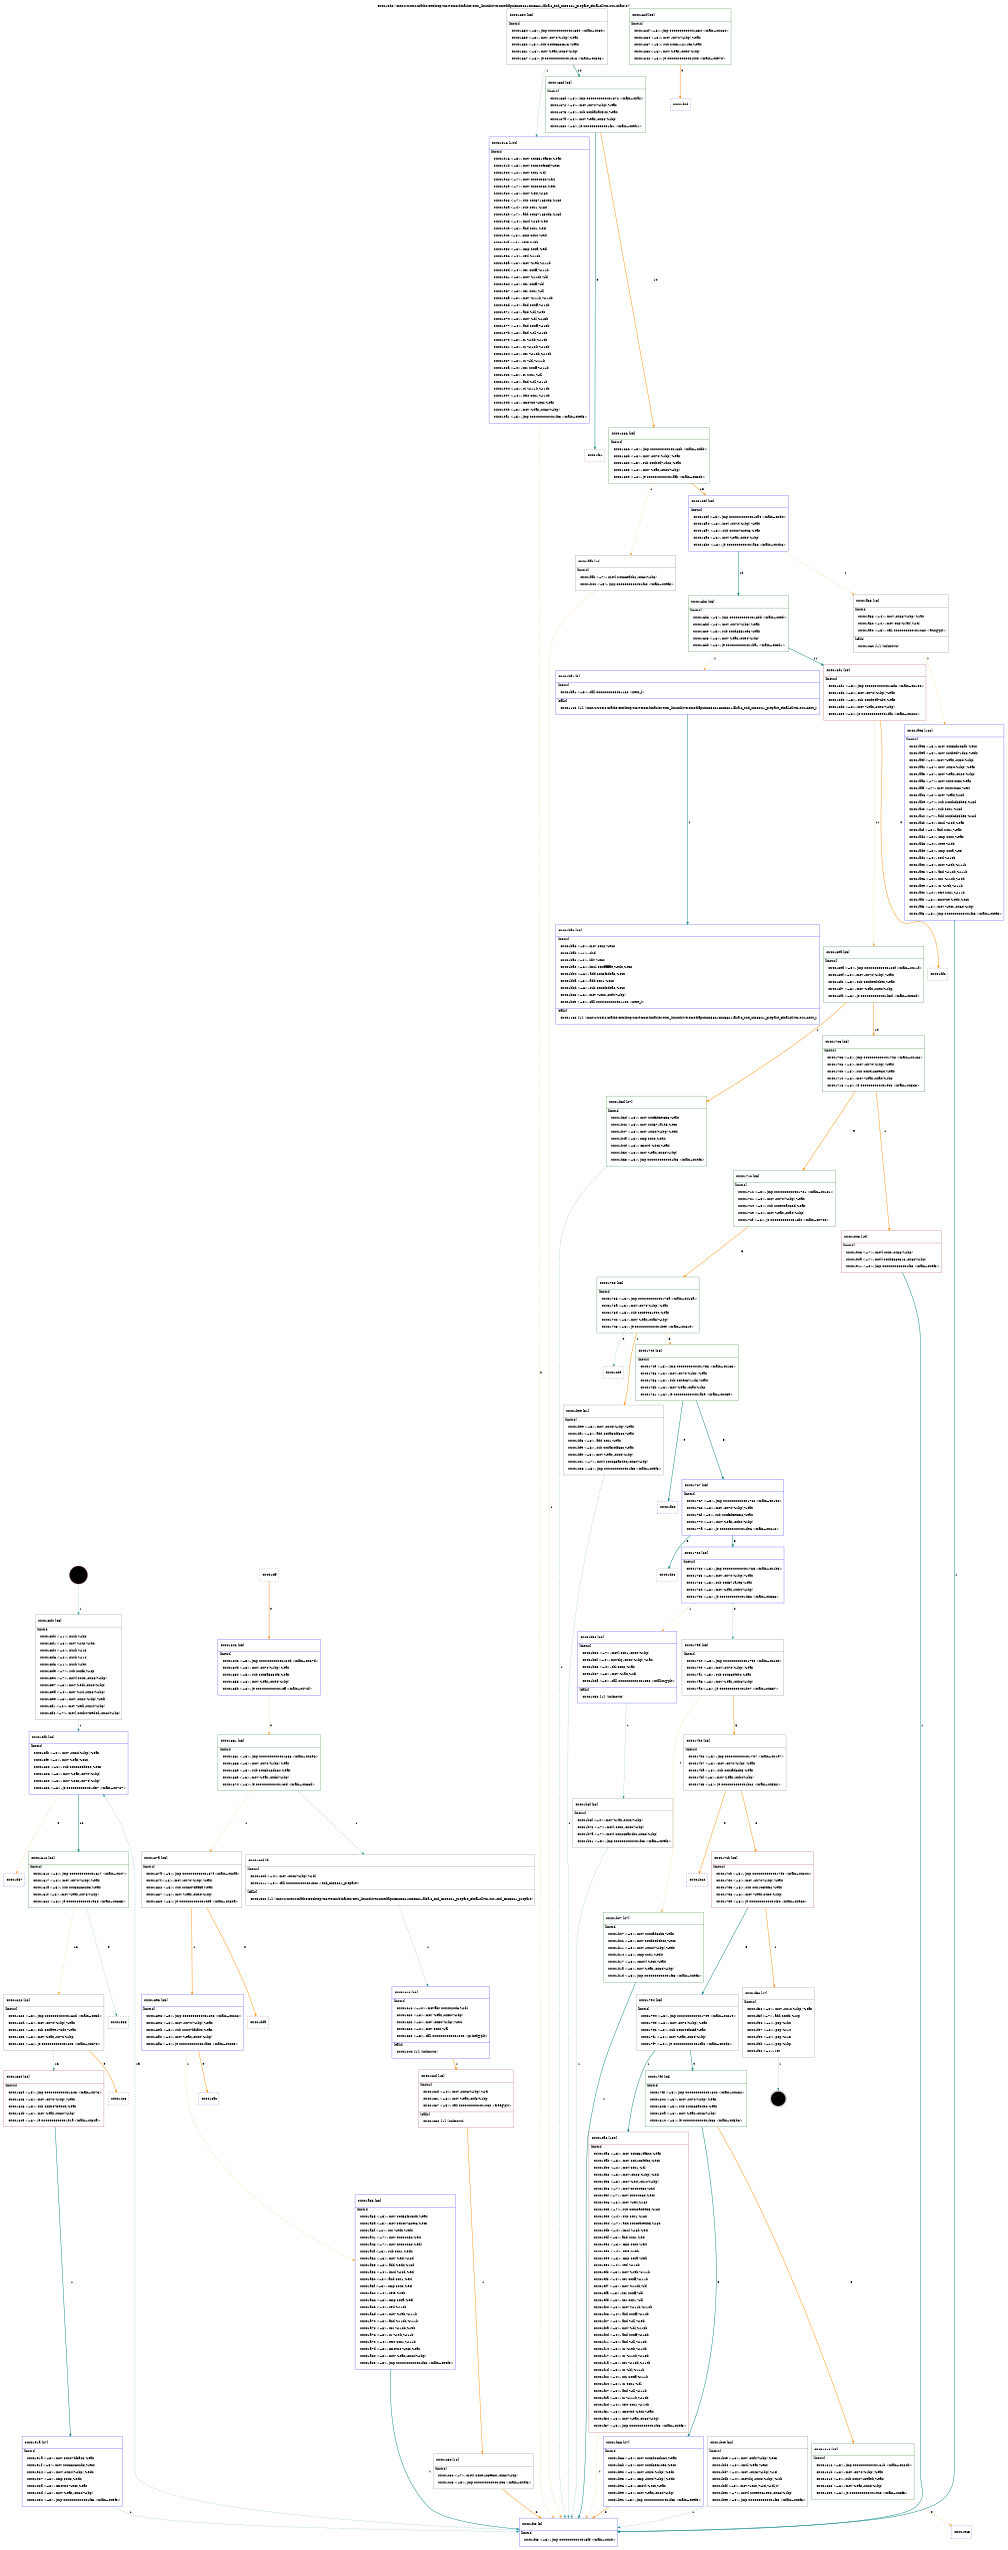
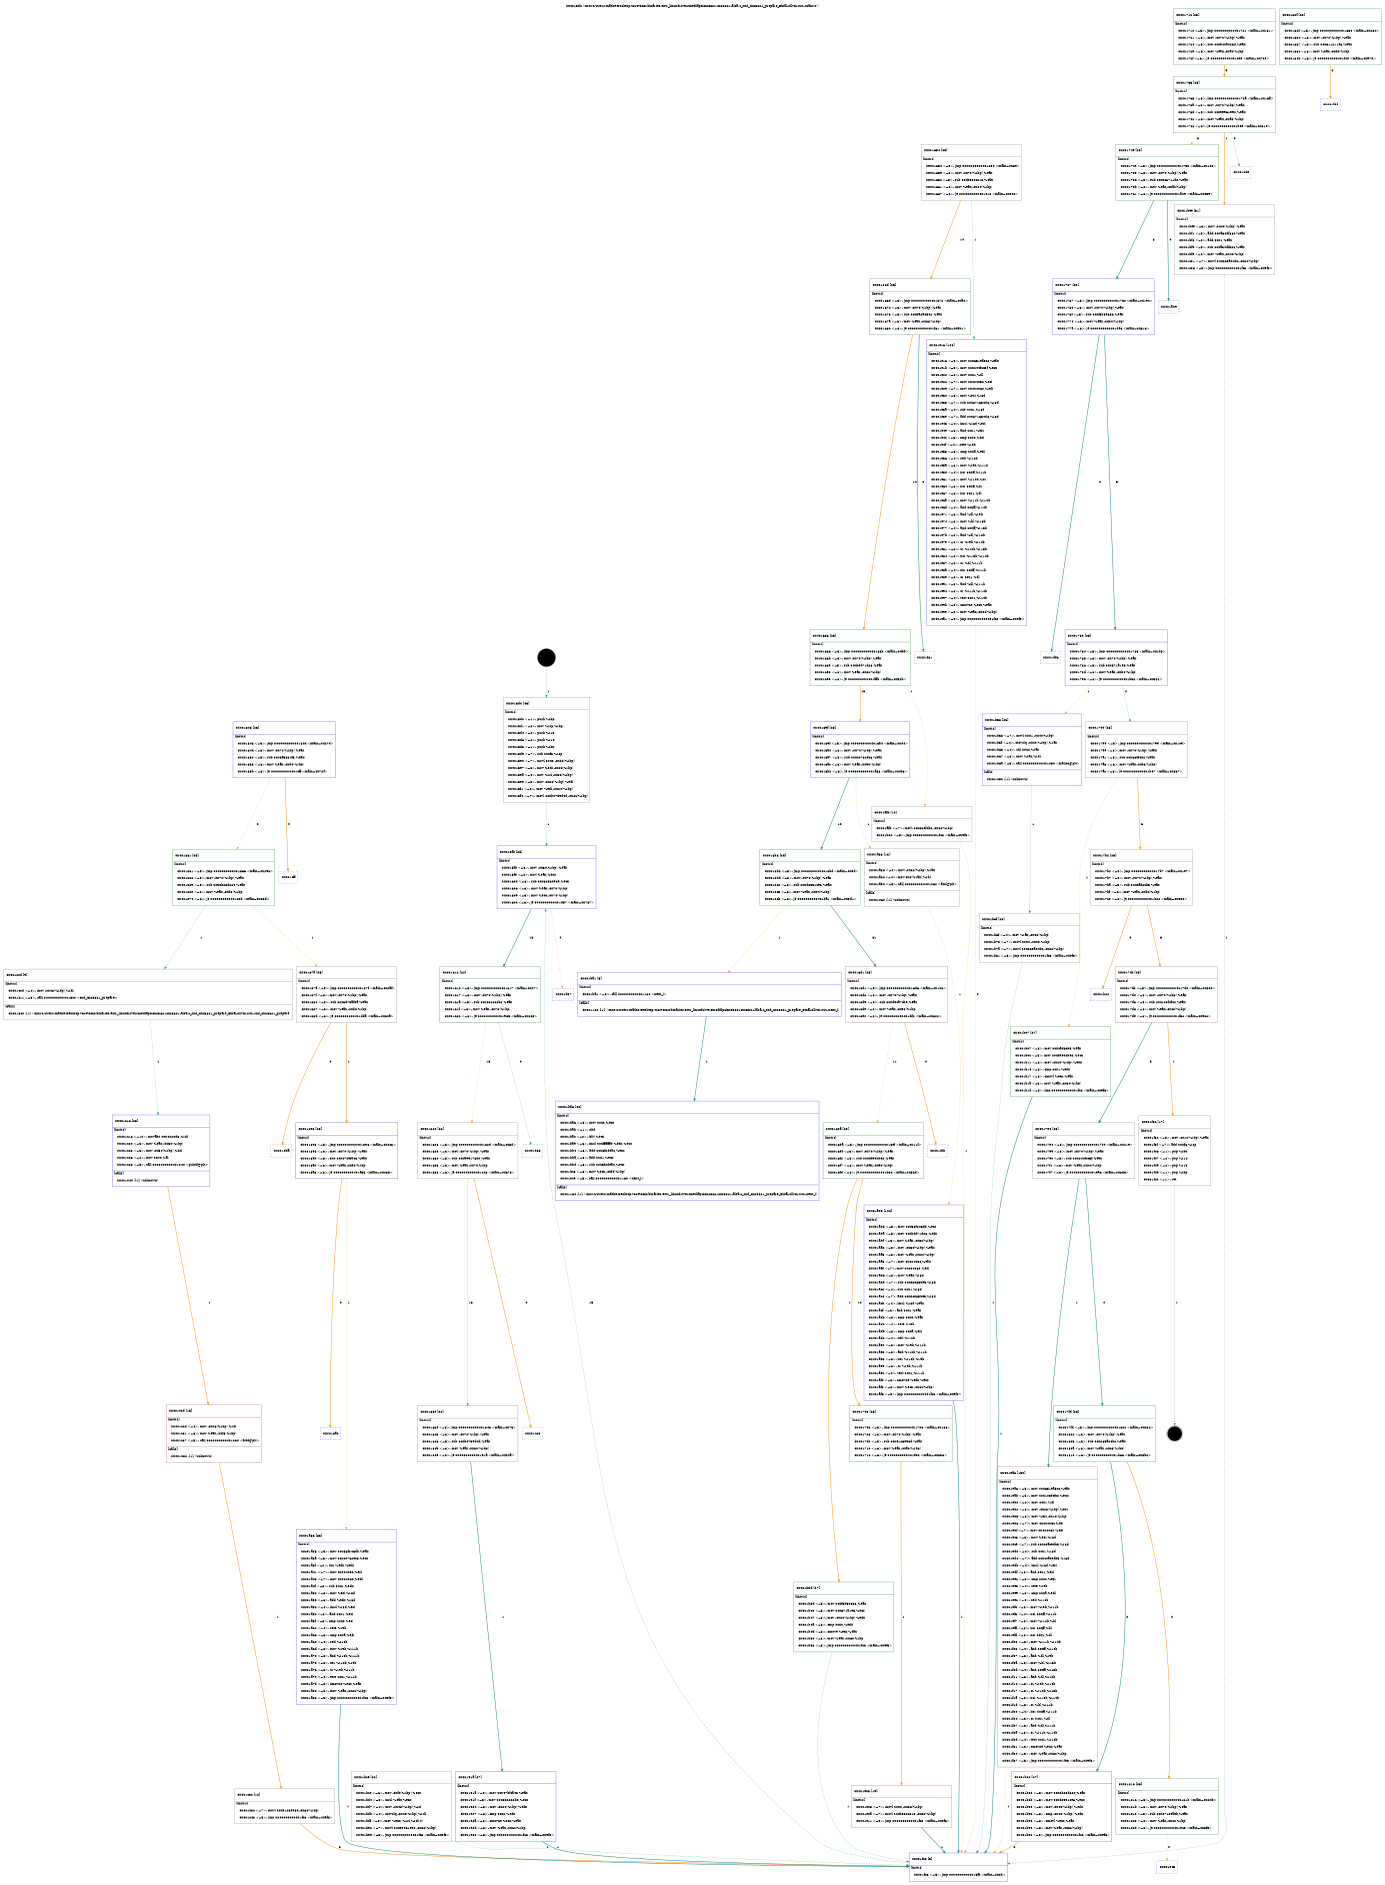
edge "0x401654 [25]" -> "0x40166d [25]": color teal -> darkorange
edge "0x4016b8 [25]" -> "0x4016d1 [25]": label " 11" -> " 61"
edge "0x401703 [25]" -> "0x40171c [25]": removed, label "9"
edge "0x401cff" -> "0x401848 [25]": reversed
edge "0x40191a [27]" -> "0x401fc3 [5]": style dashed -> bold
